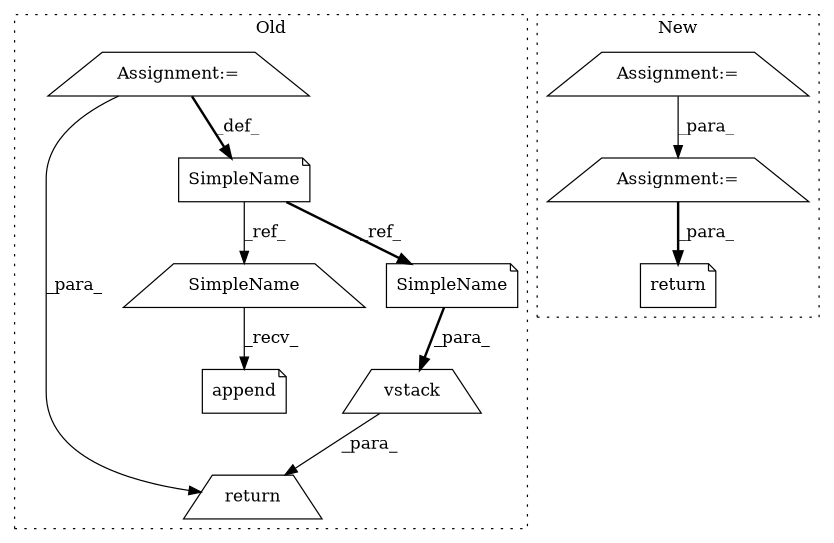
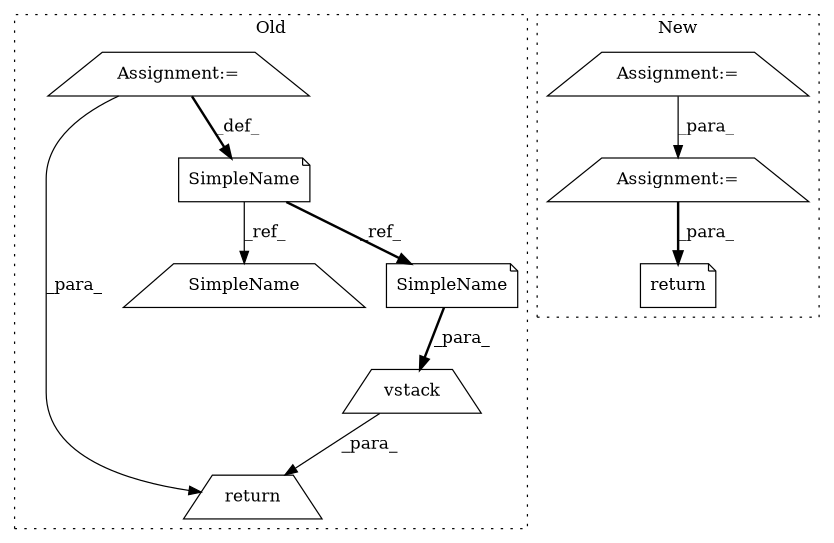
node "append": removed
